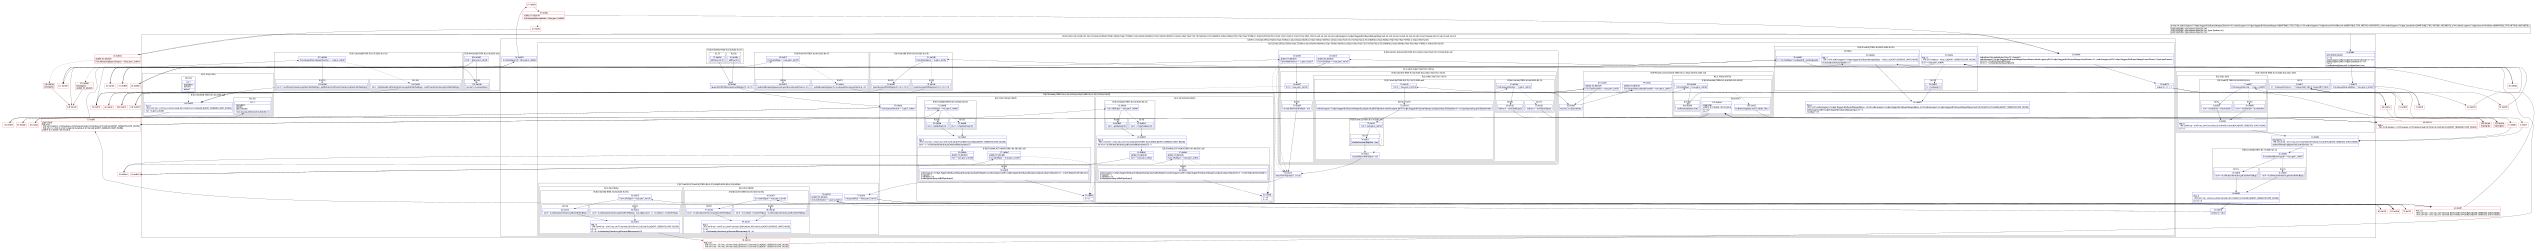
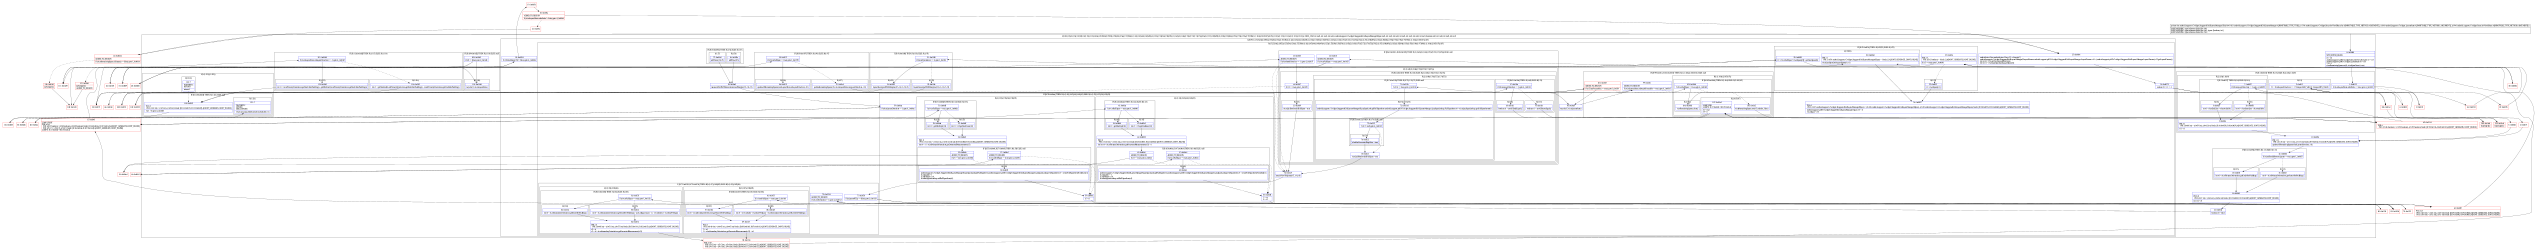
node "101: 0x01b7": color blue -> red
node "11: 0x0036": text "SYNTHETIC: r11" -> "PHI: r11"
